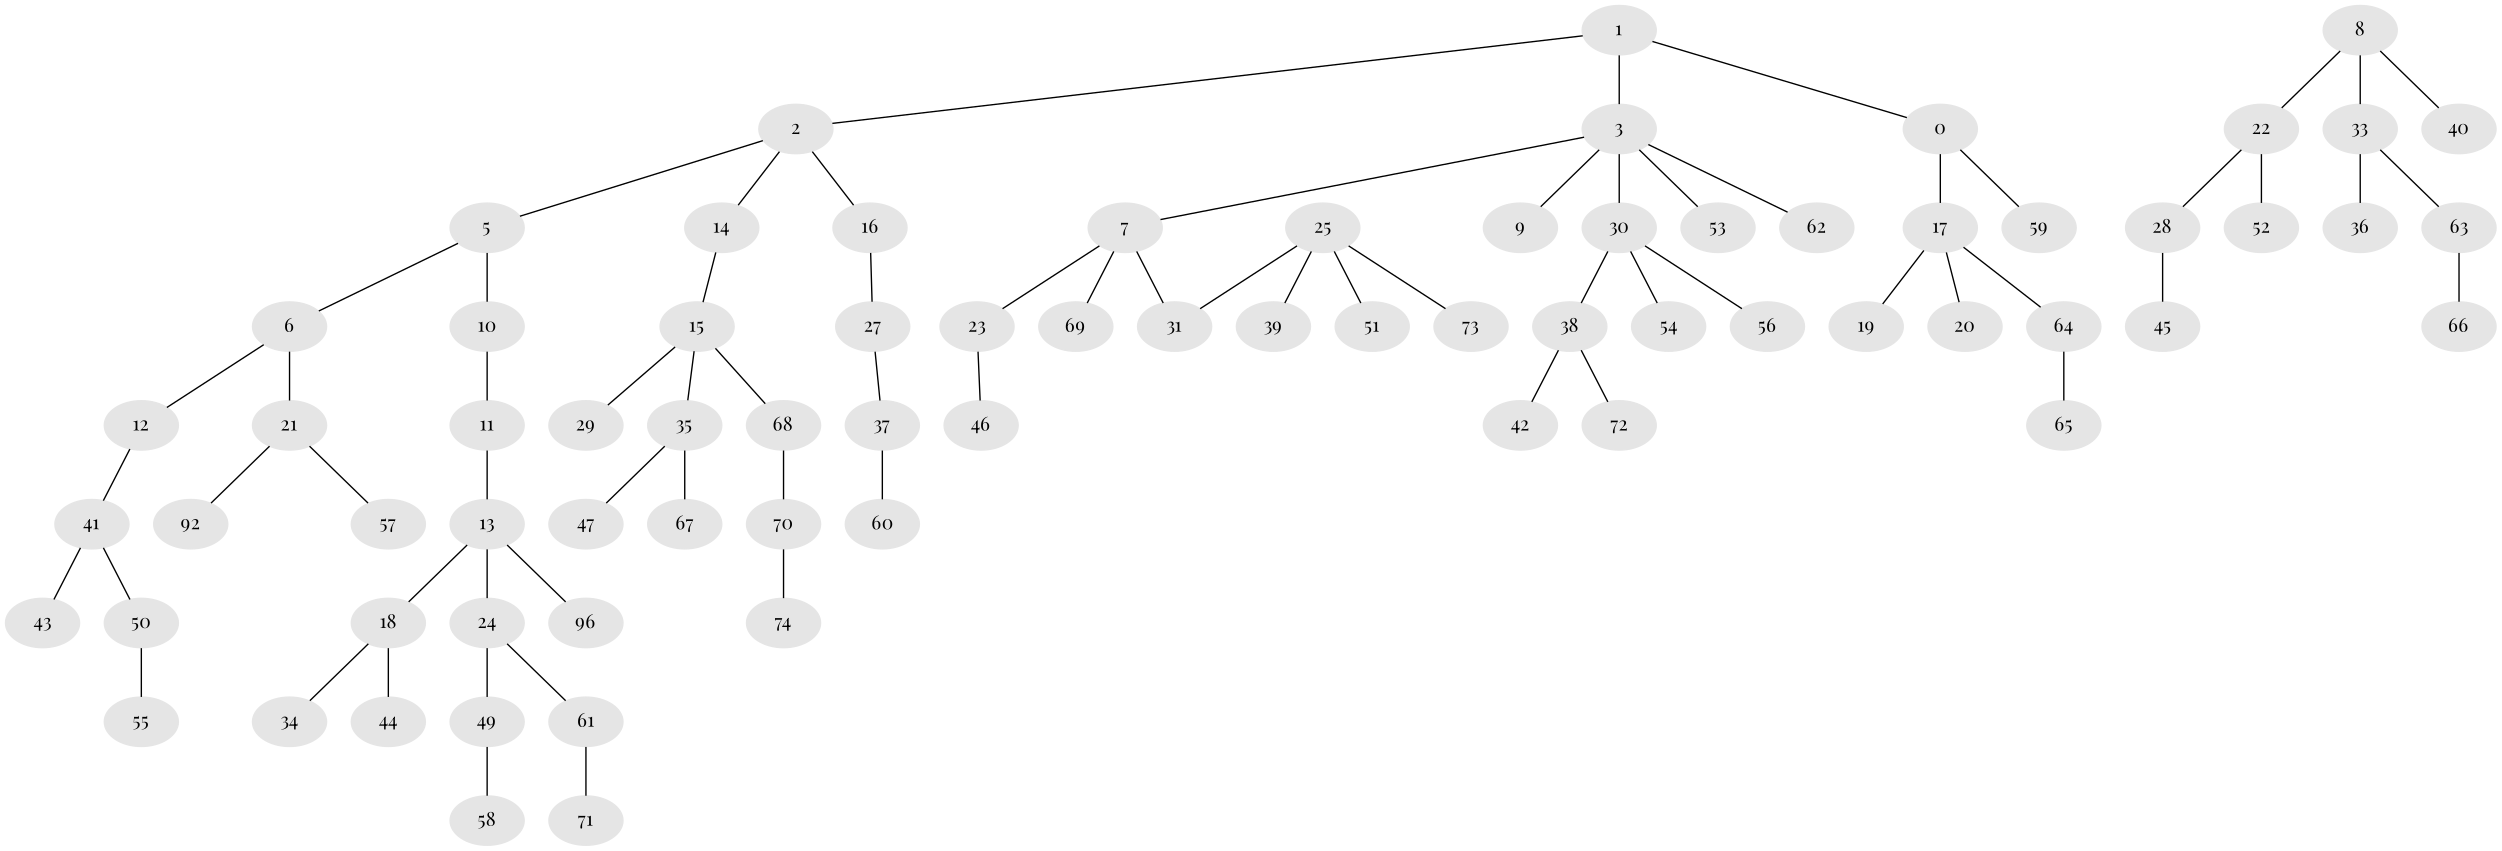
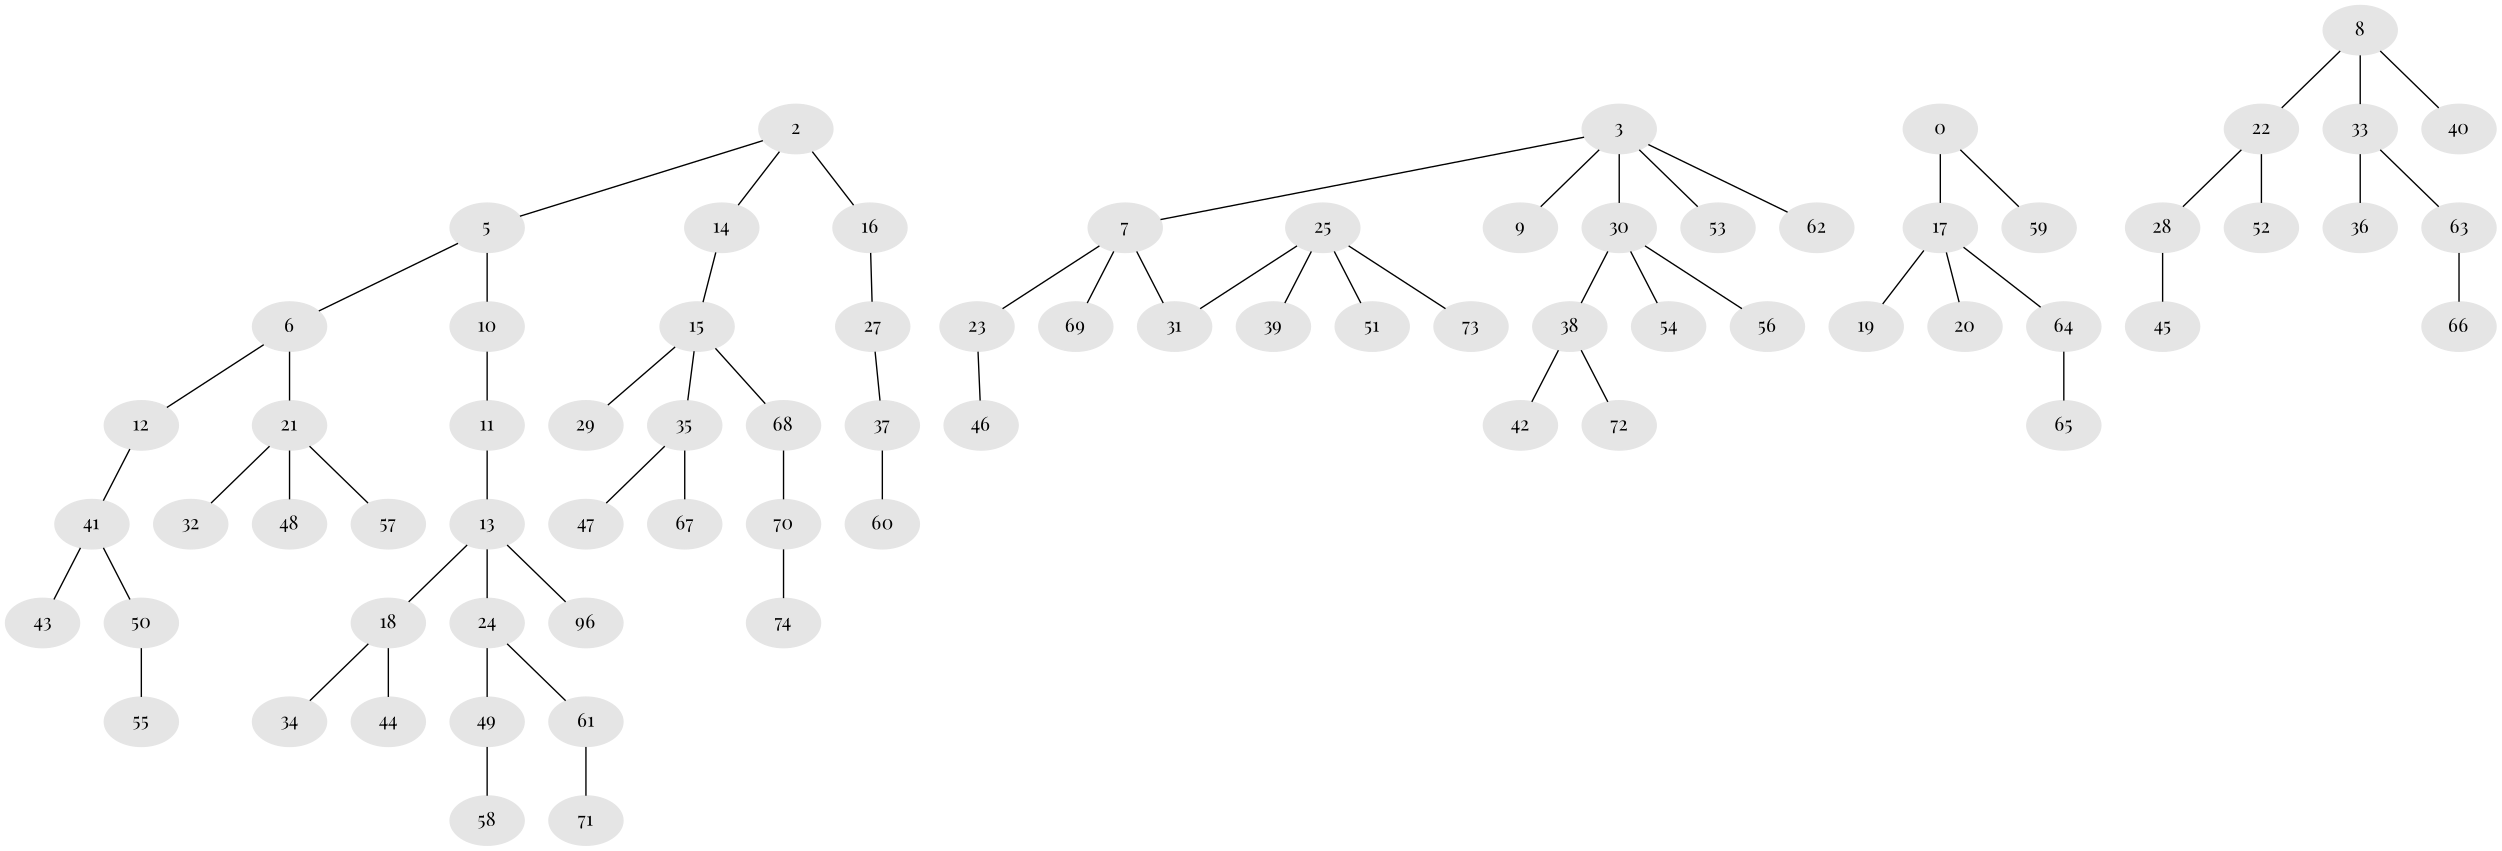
node "1": removed
node "92": label "92" -> "32"
node "48": added
